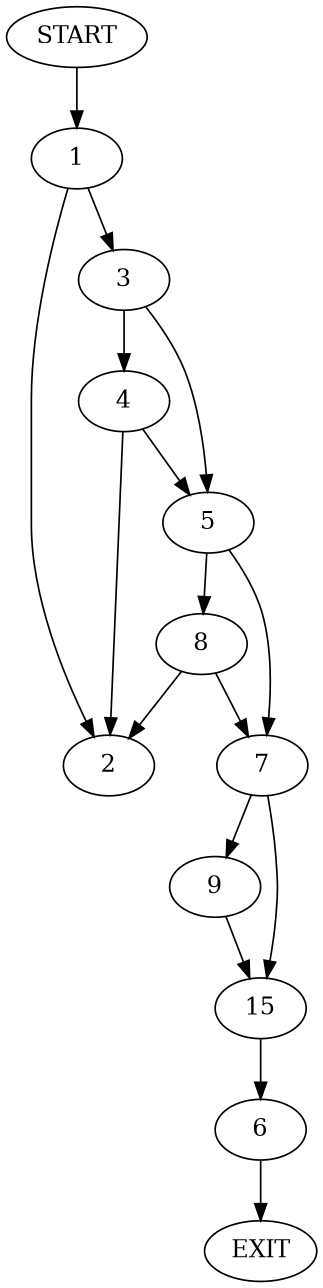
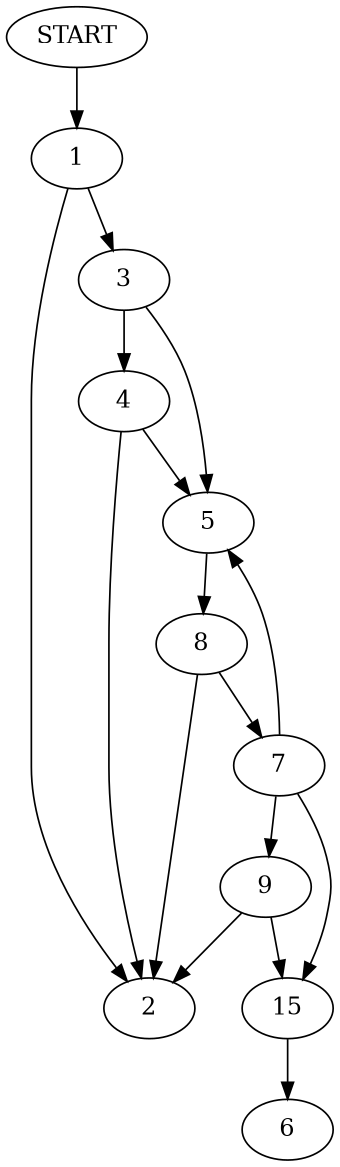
edge "5" -> "7": reversed
edge "9" -> "2": added
node "EXIT": removed
